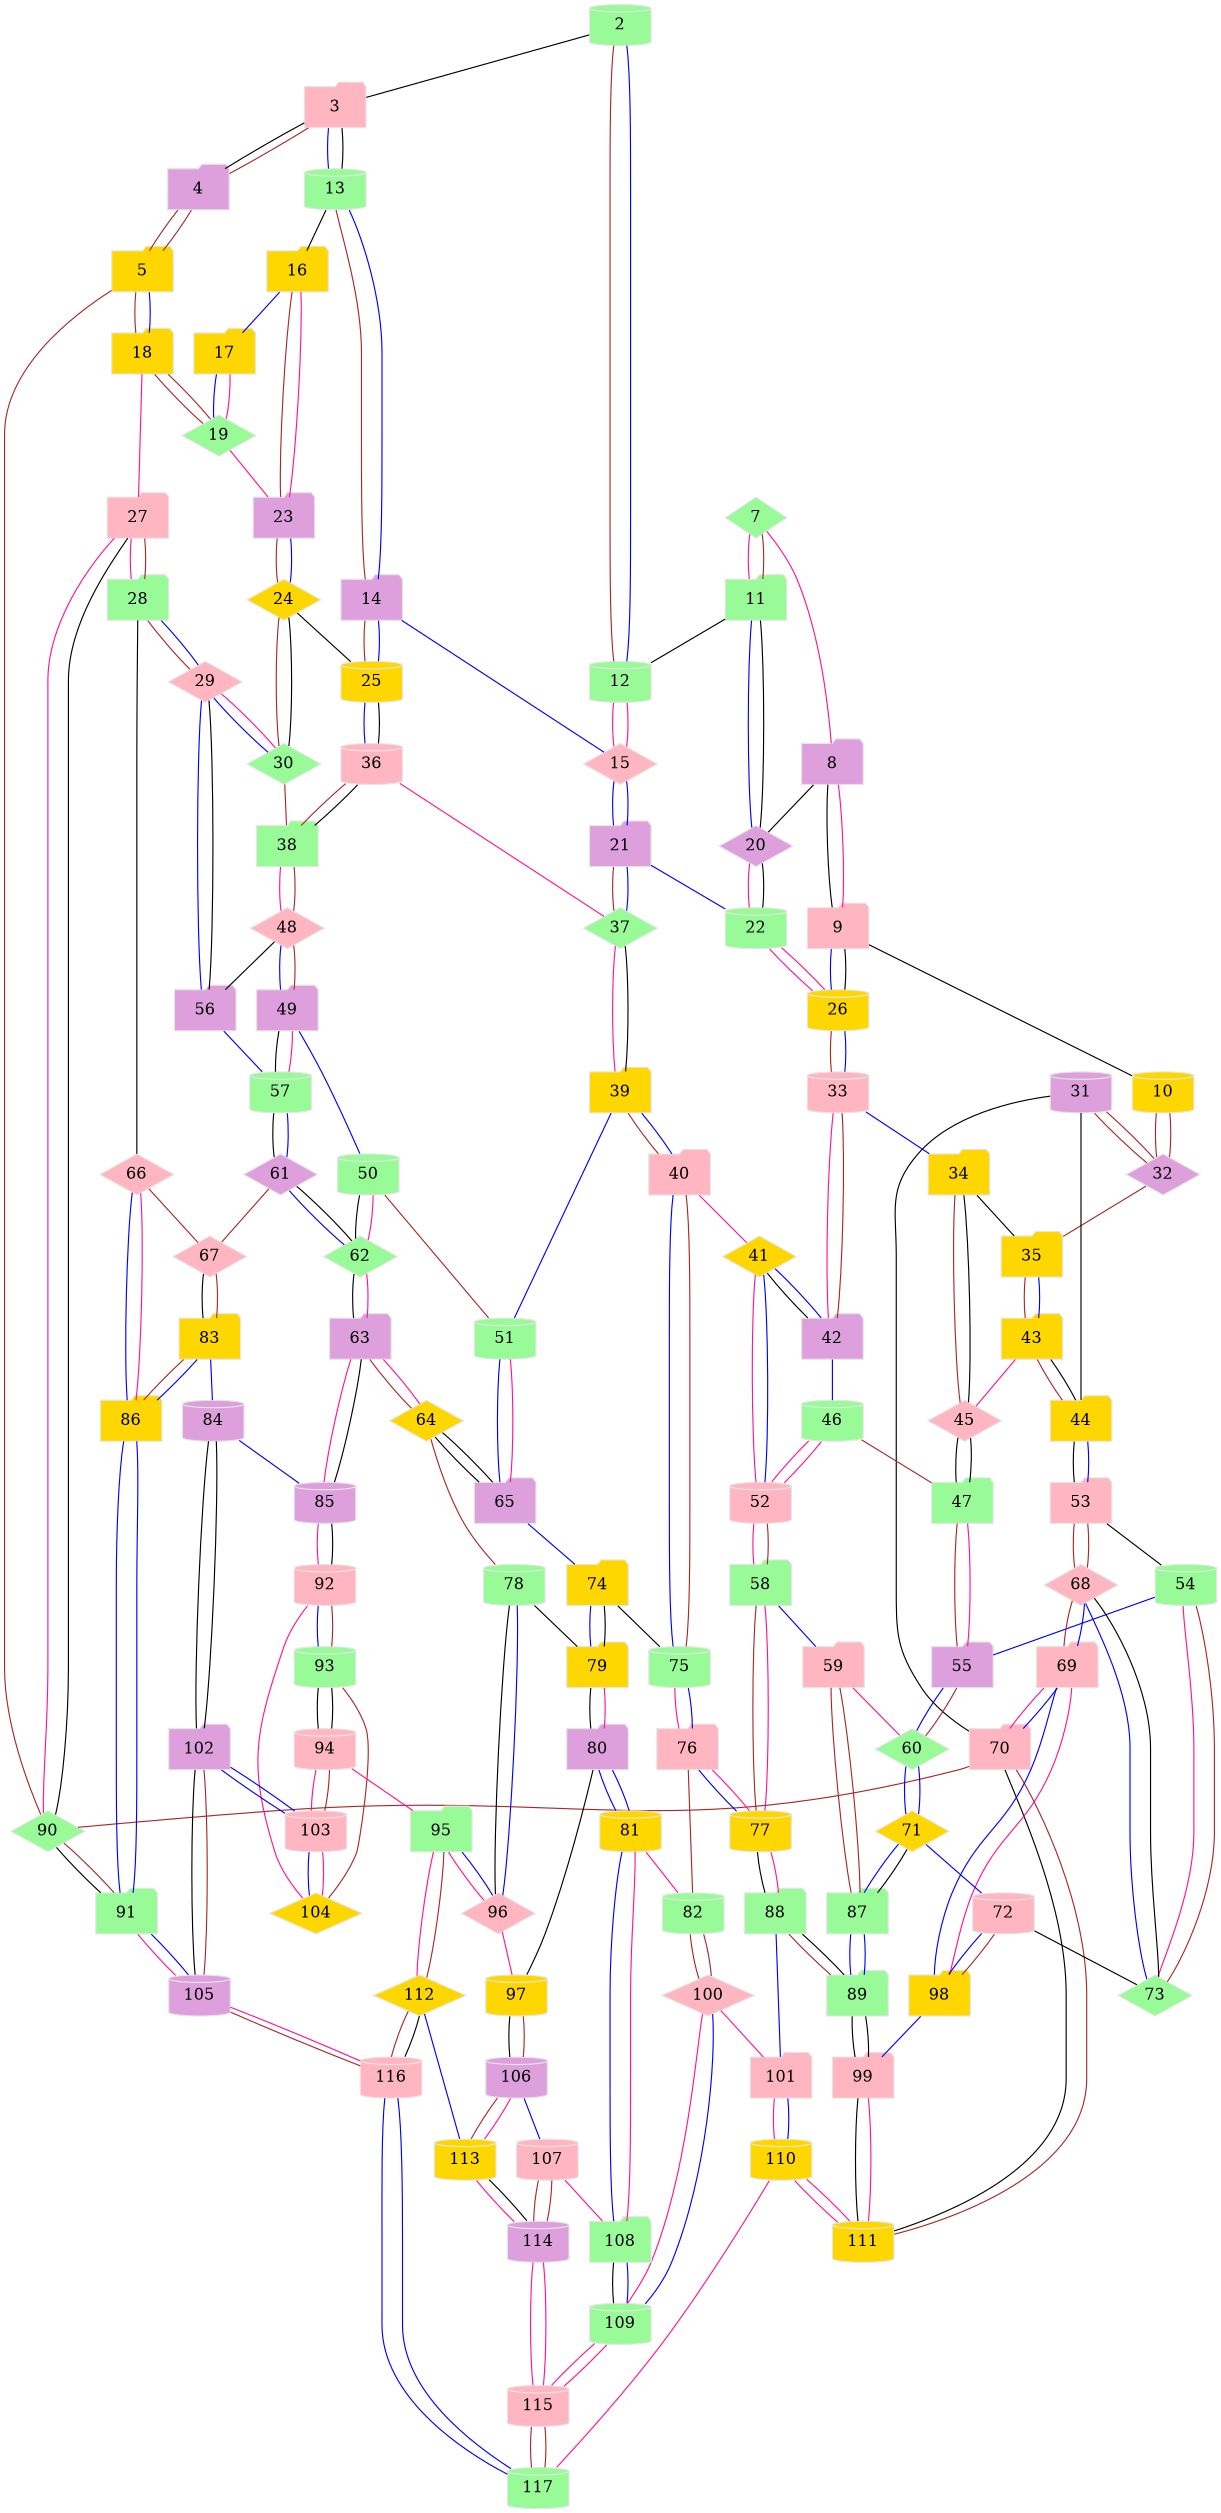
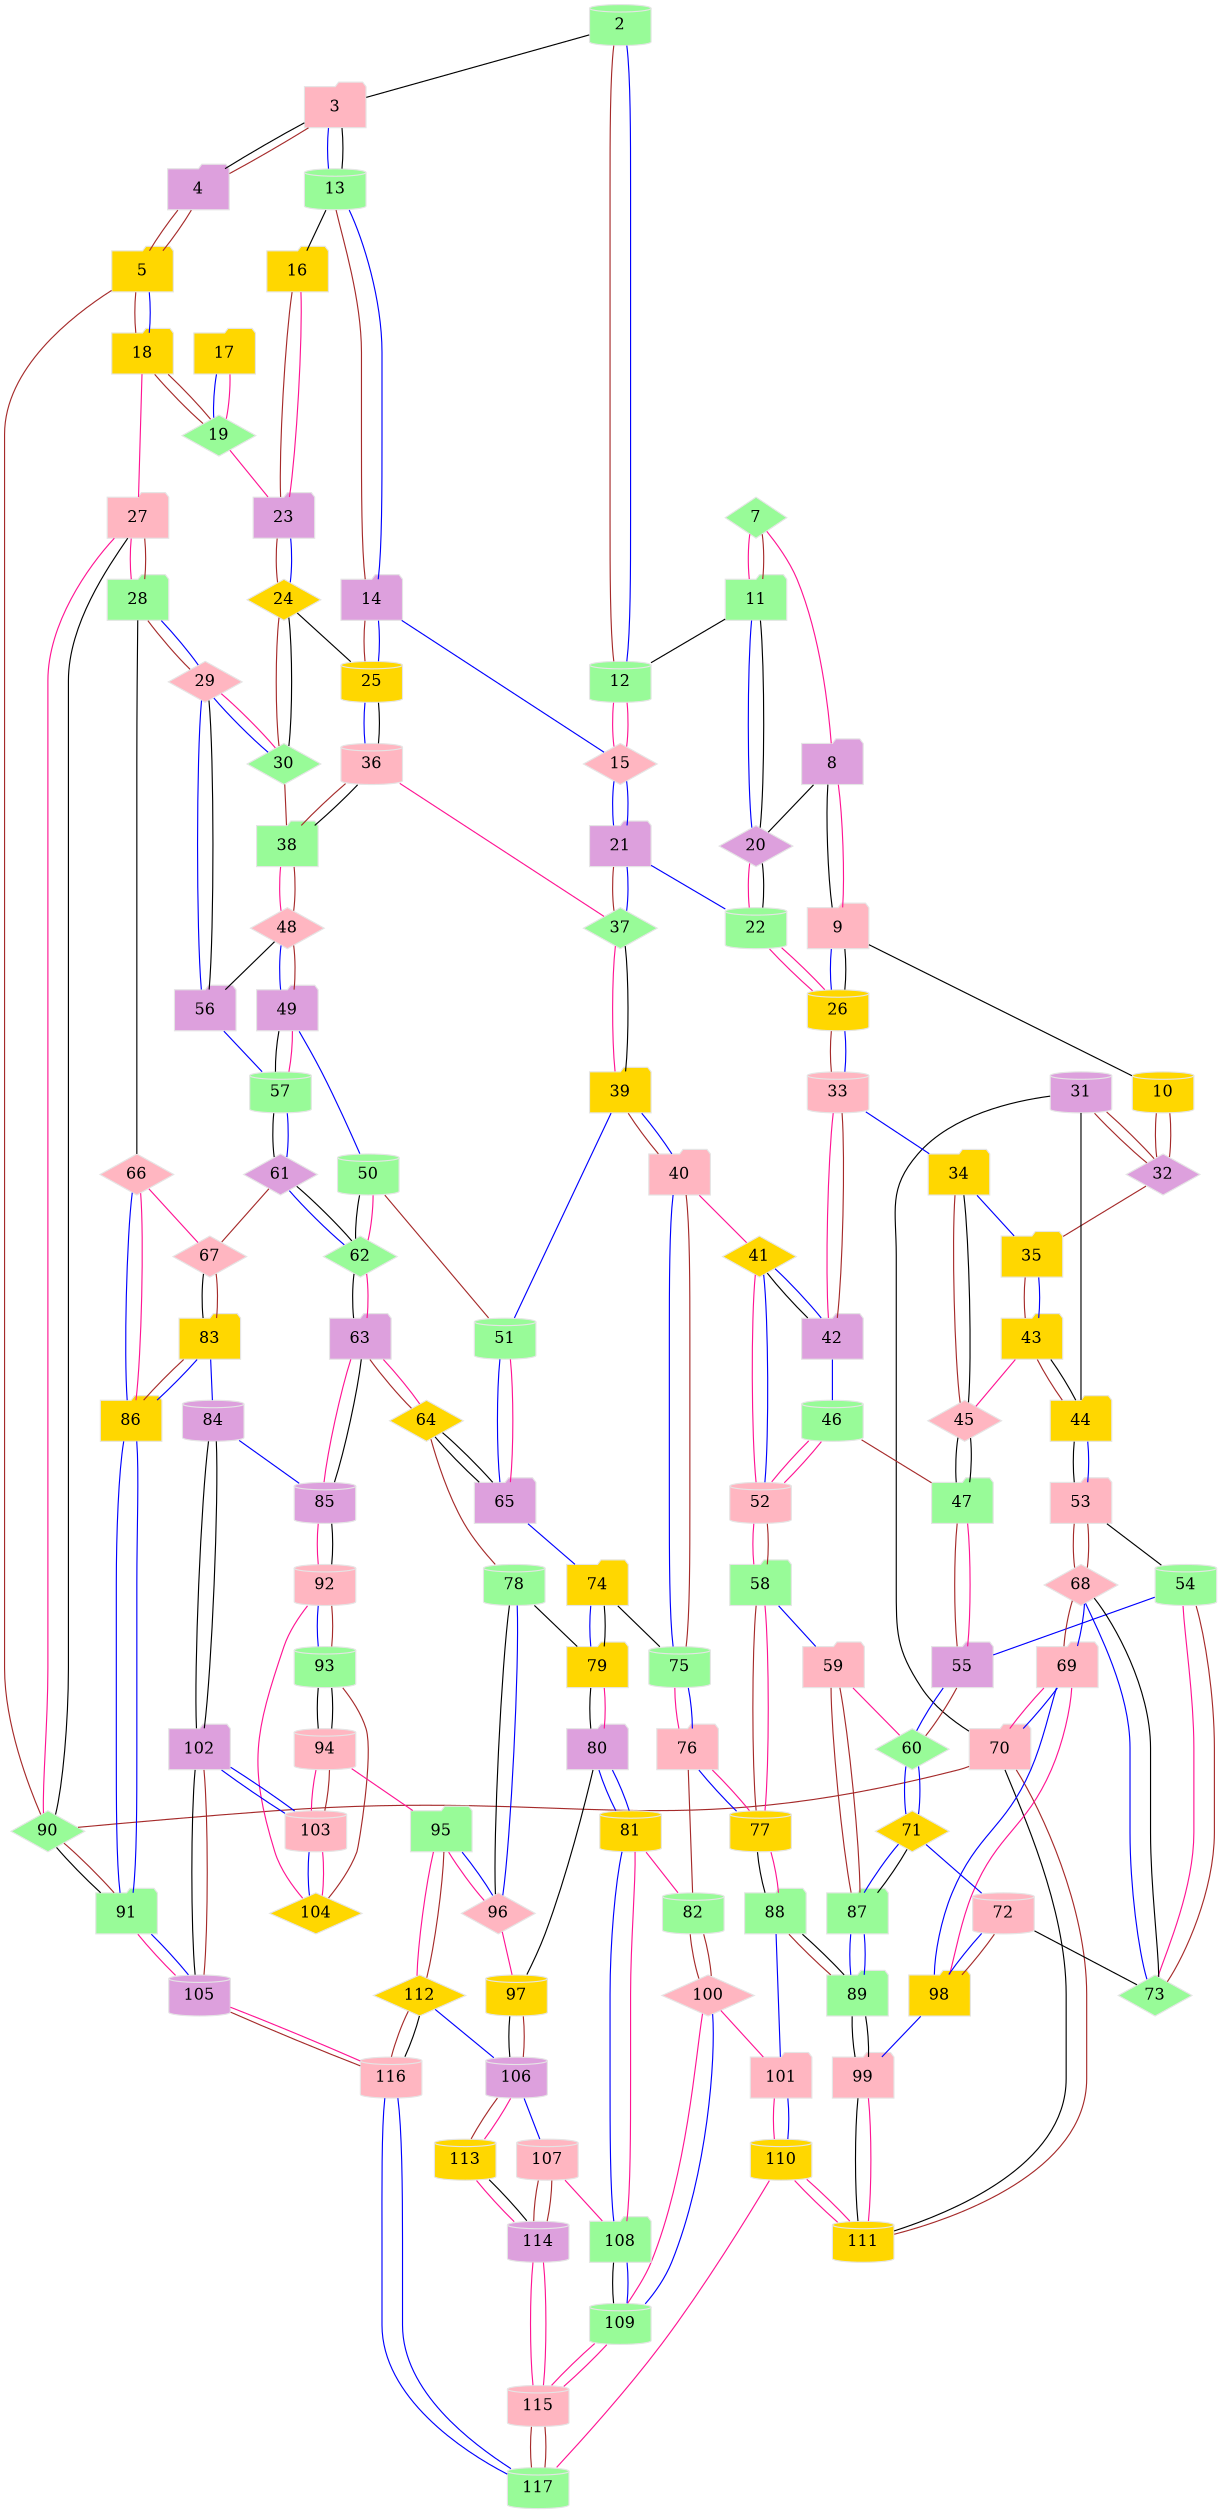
edge "16" -- "17": removed
edge "66" -- "67": color brown -> deeppink
edge "34" -- "35": color black -> blue
edge "112" -- "113": now "112" -- "106"
